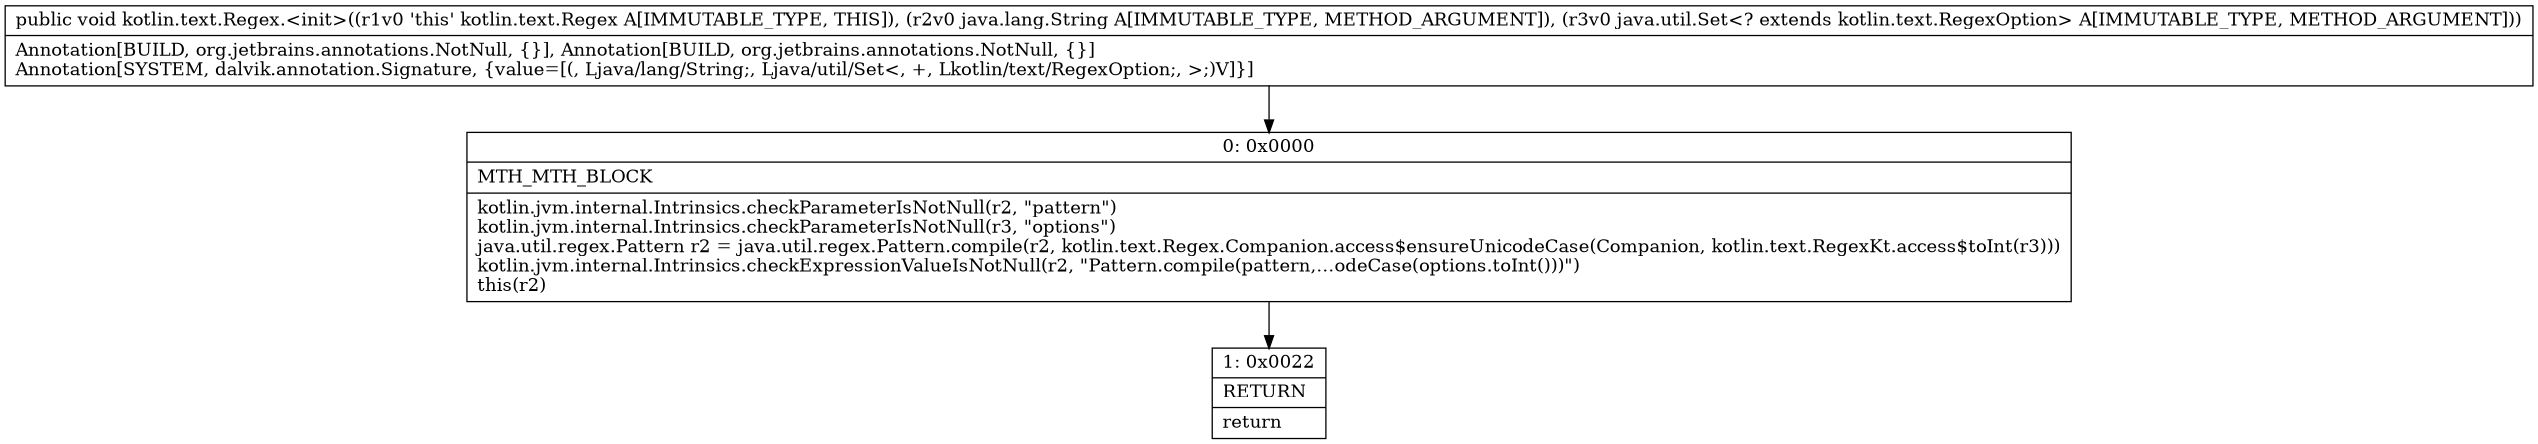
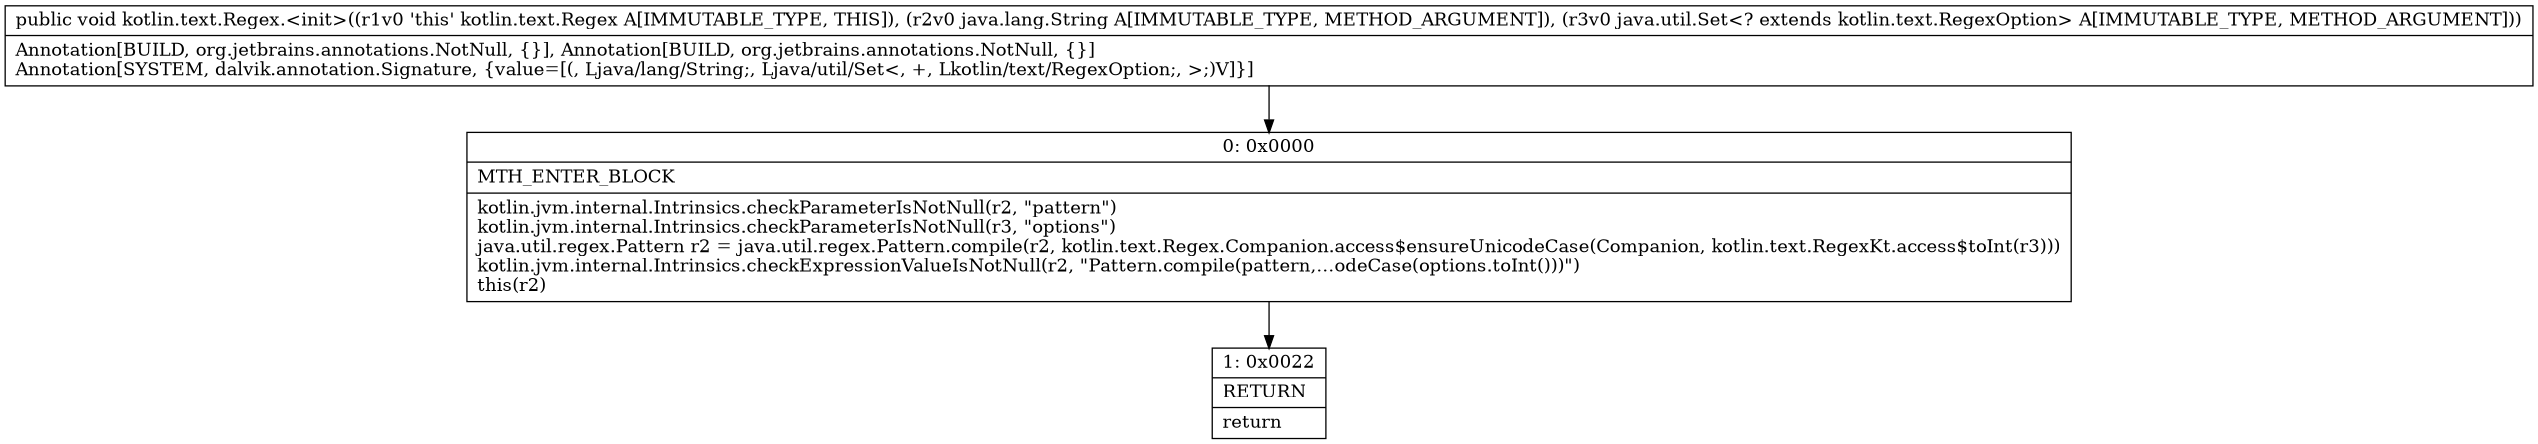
node "0: 0x0000": text "MTH_MTH_BLOCK" -> "MTH_ENTER_BLOCK"
